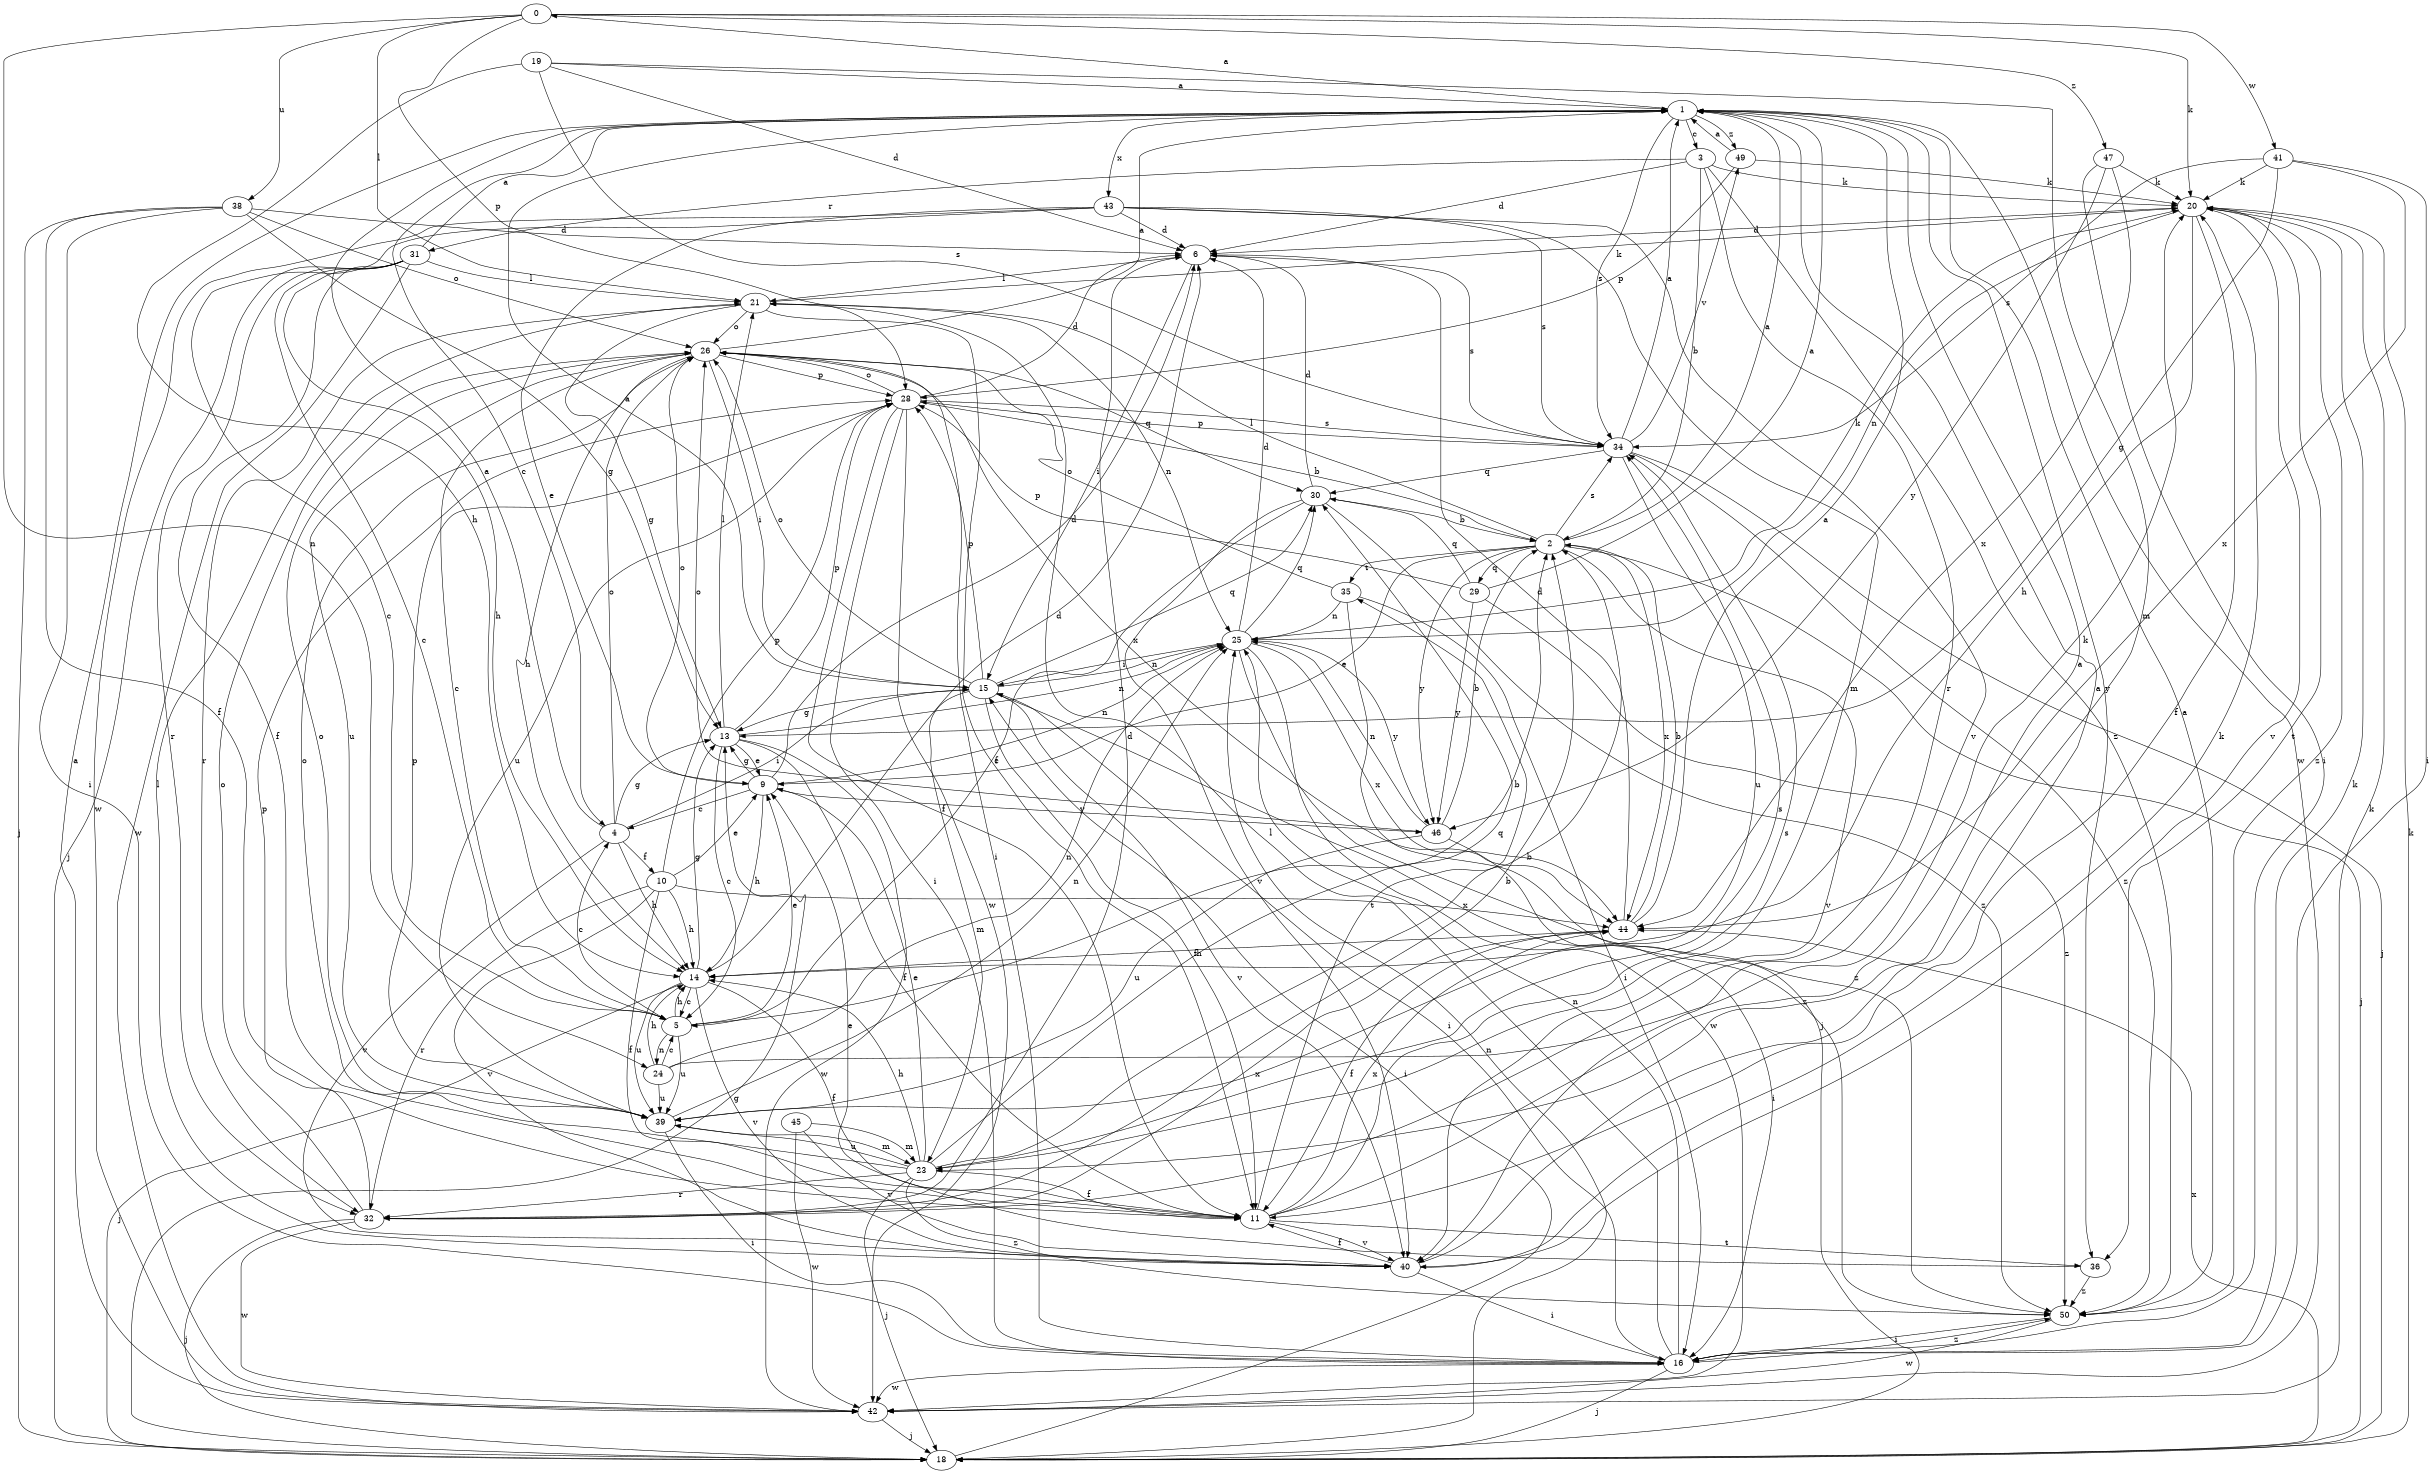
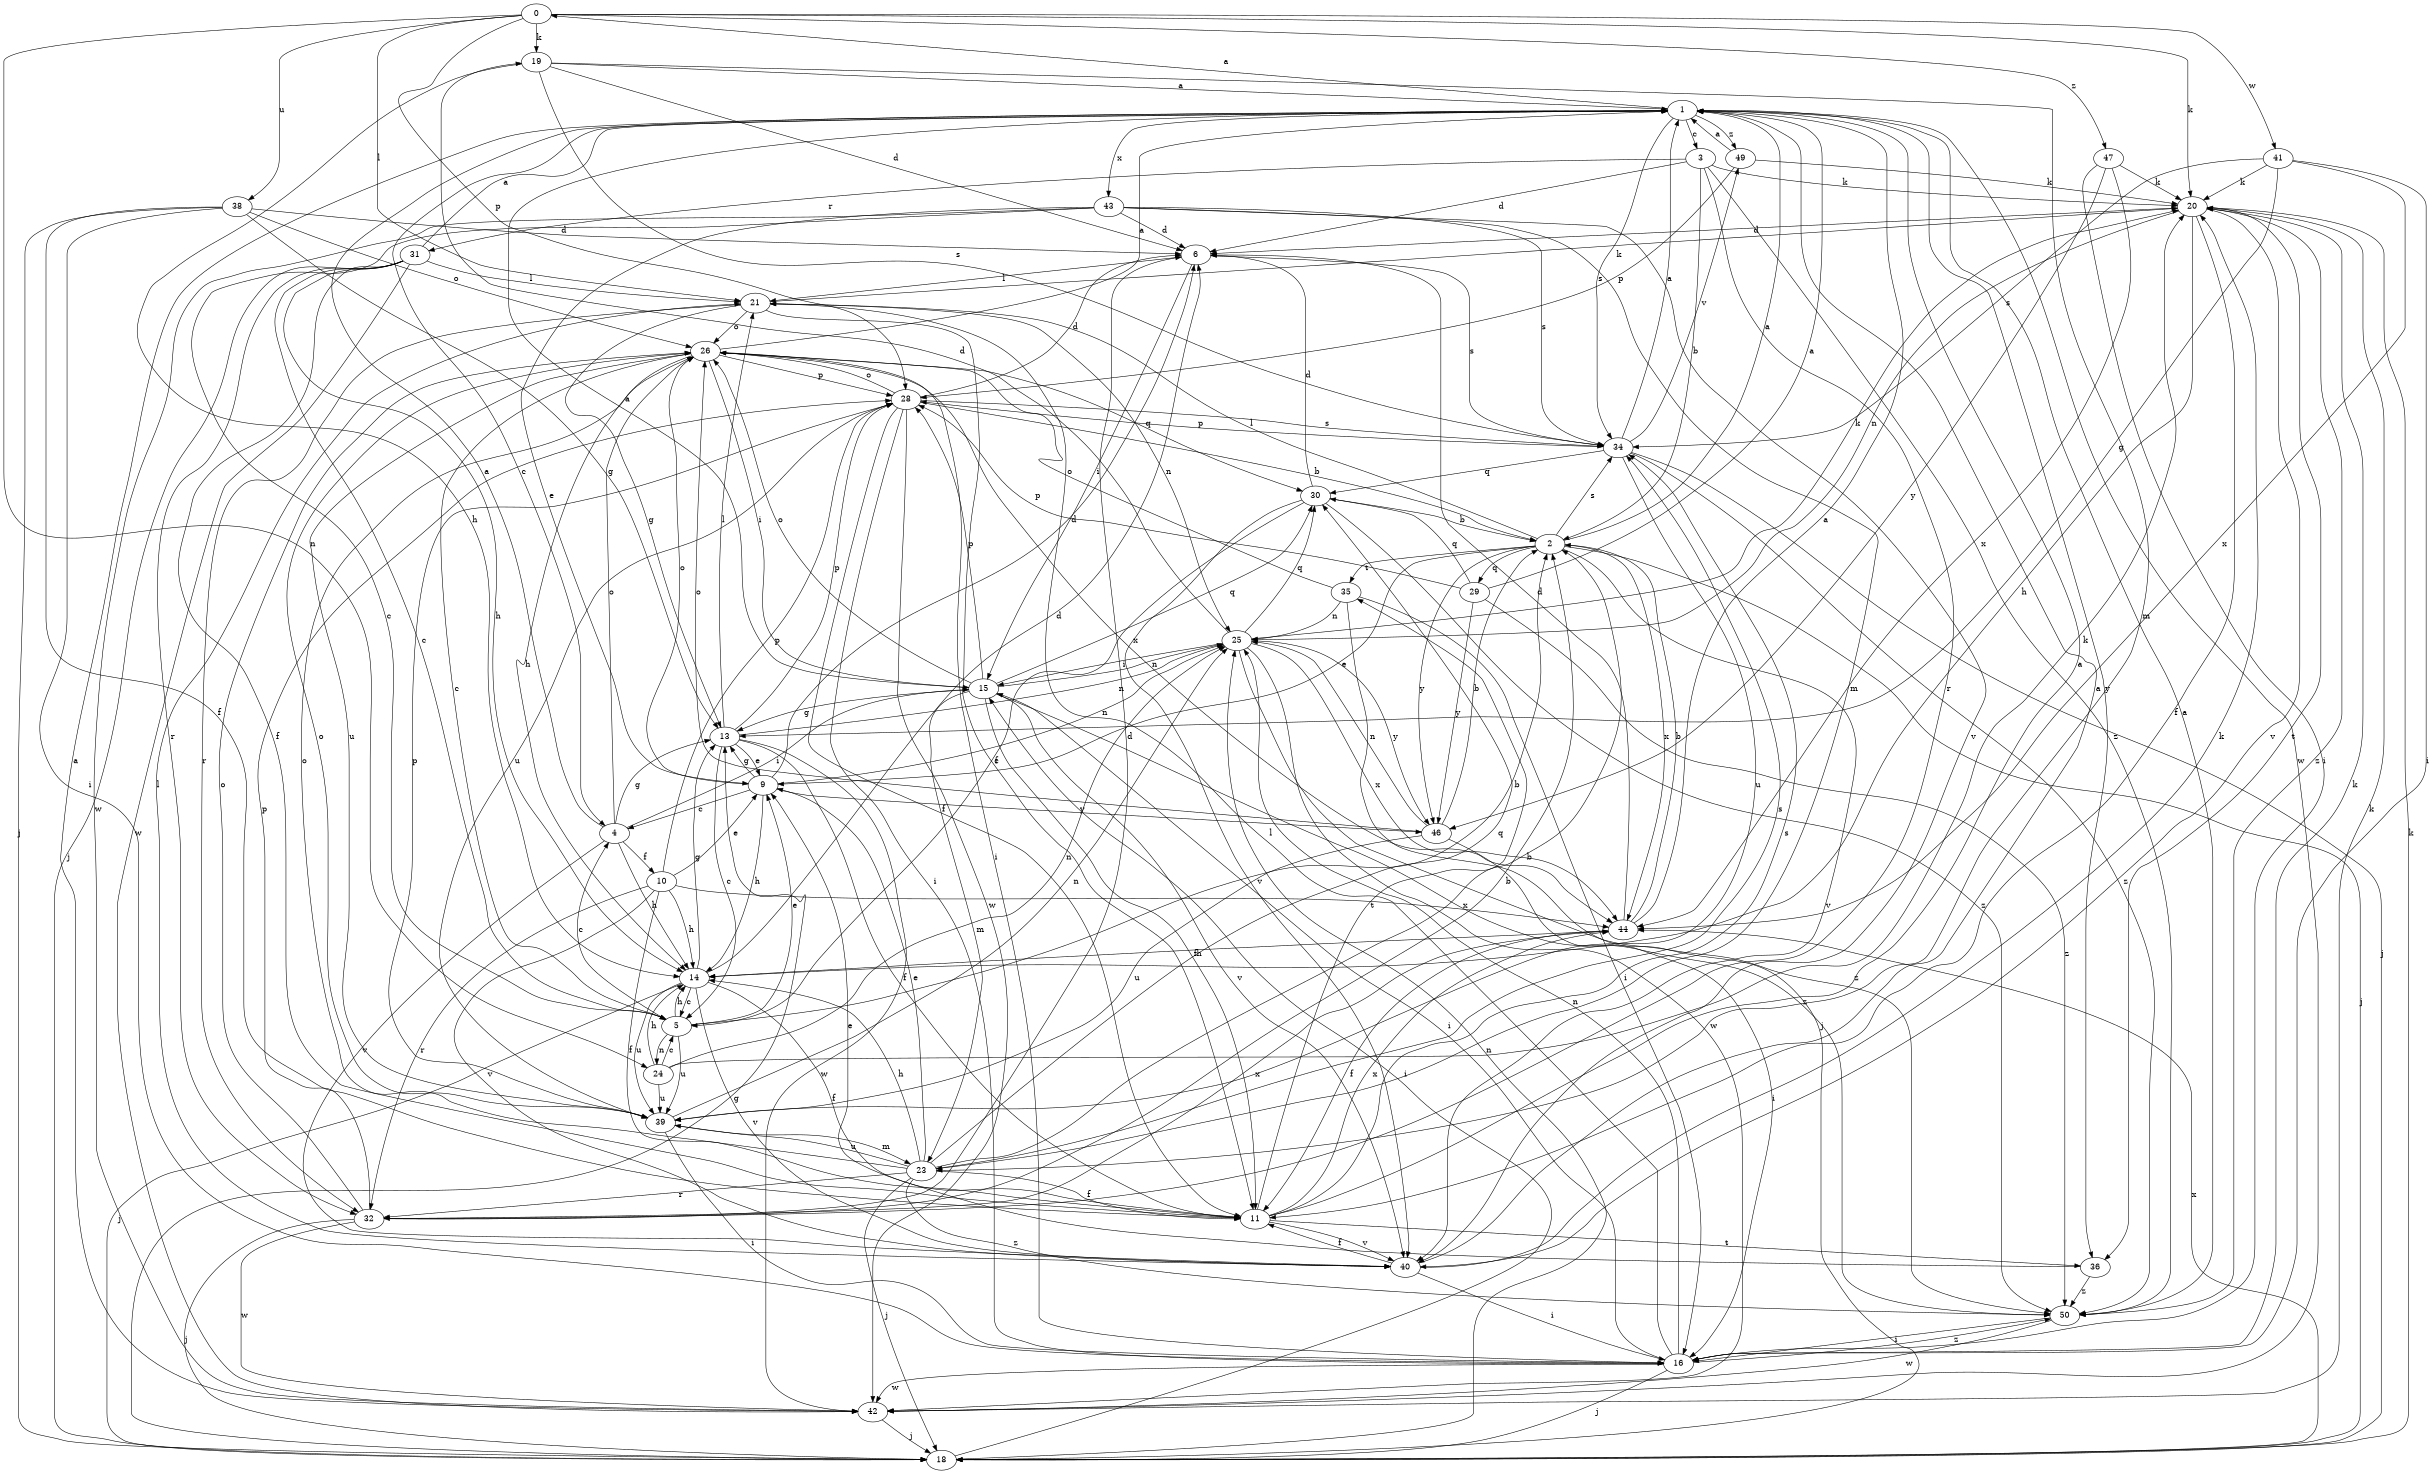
edge "0" -> "19": added, label "k"
edge "25" -> "6": now "25" -> "19"
node "45": removed
